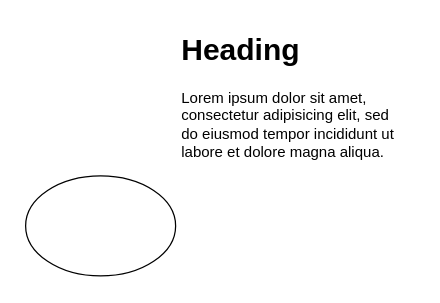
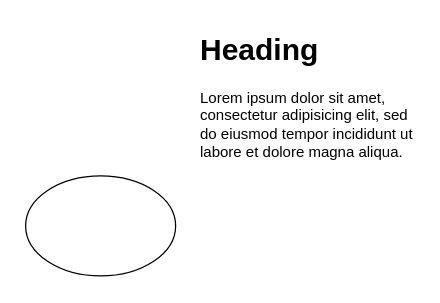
node "HeadingLorem ipsum dolor sit amet, consectetur adipisicing elit, sed do eiusmod tempor incididunt ut labore et dolore magna aliqua.": moved (294, 101) -> (313, 101)
